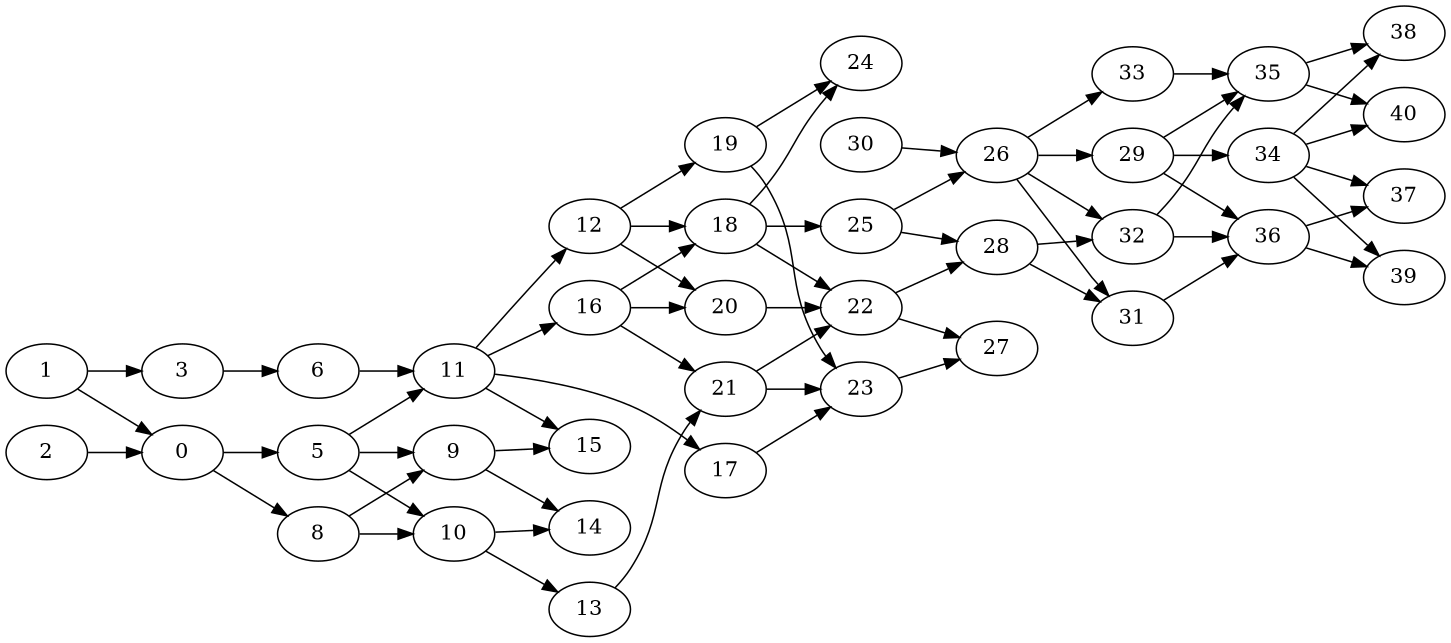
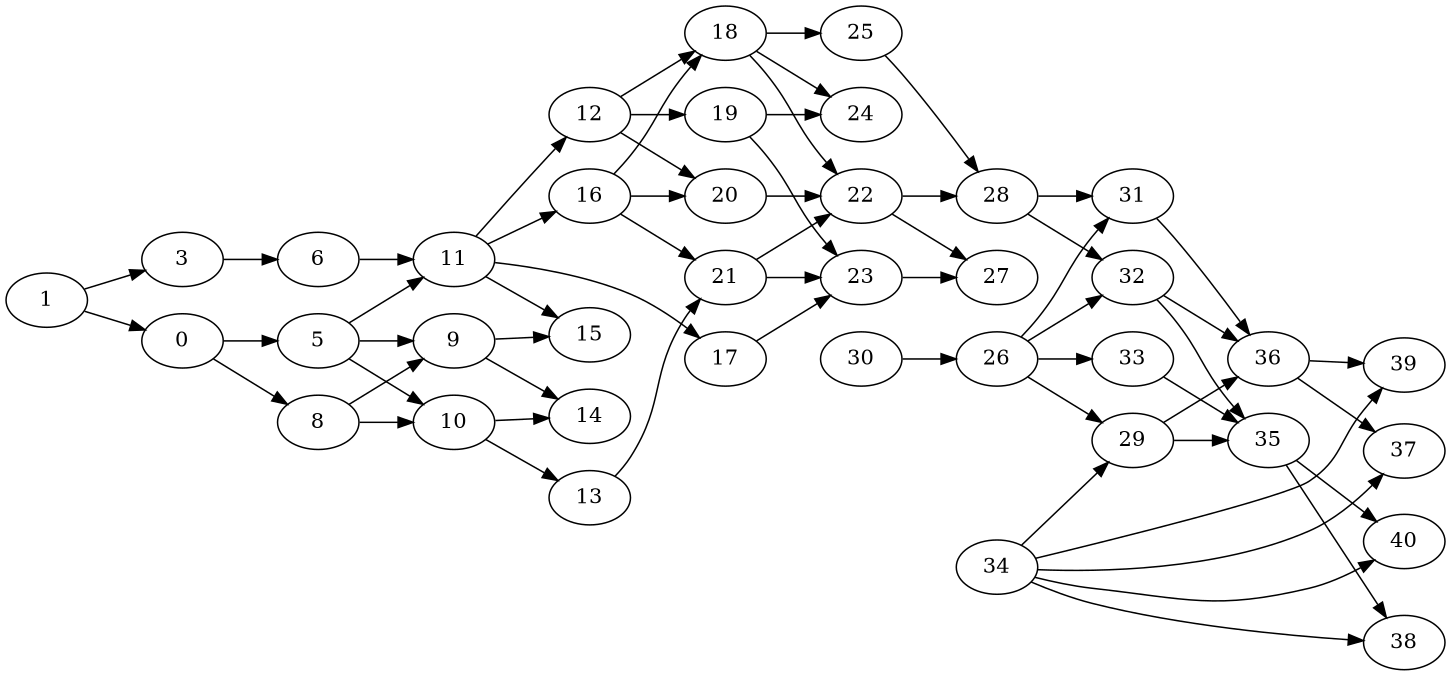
edge "29" -> "34": reversed
edge "25" -> "26": removed
node "2": removed
